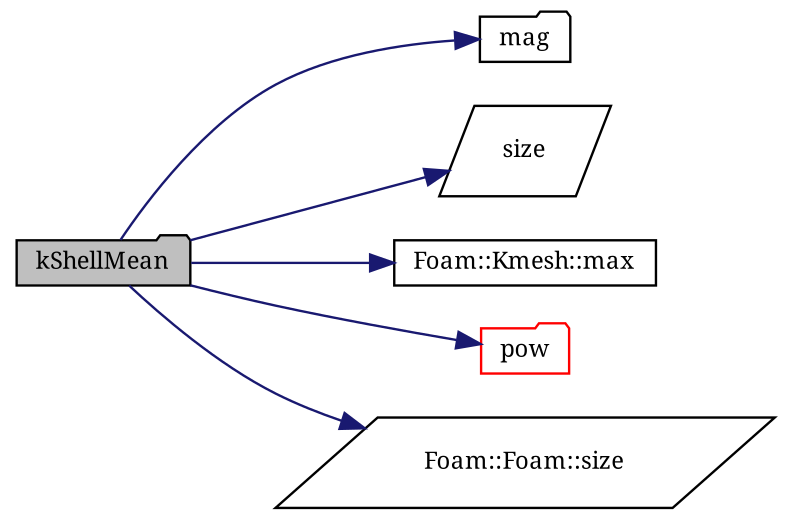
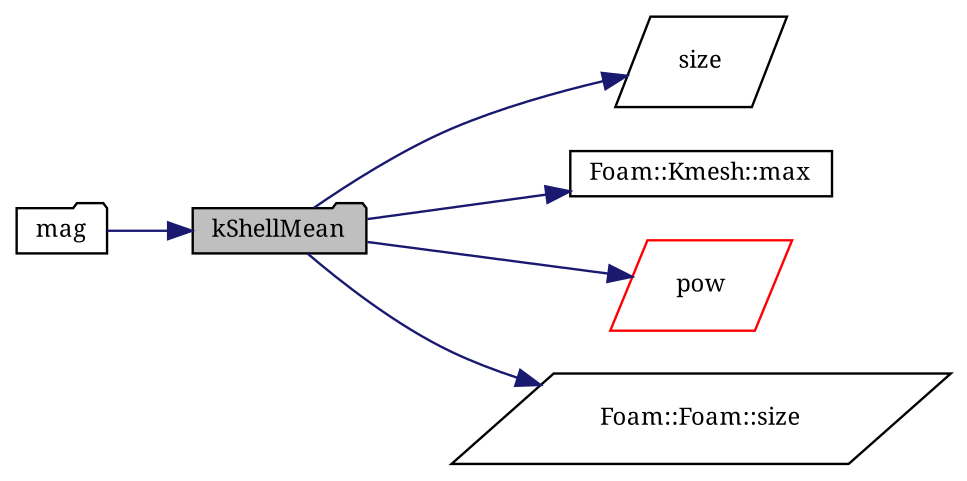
edge "kShellMean" -> "mag": reversed
node "pow": shape folder -> parallelogram
